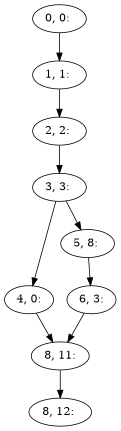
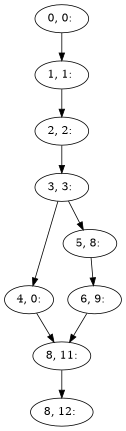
node "6, 3:": label "6, 3:" -> "6, 9:"
